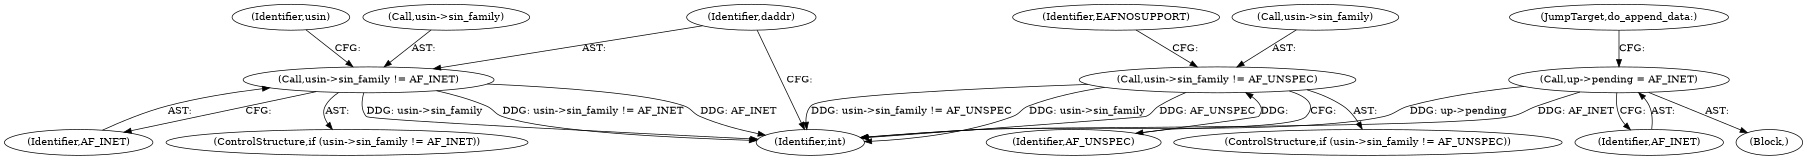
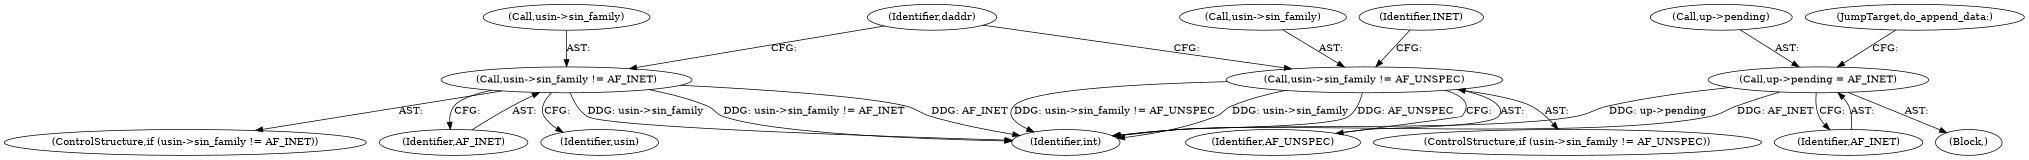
node "(Identifier,EAFNOSUPPORT)": label "(Identifier,EAFNOSUPPORT)" -> "(Identifier,INET)"
node "(Call,up->pending)": added
edge "(Identifier,usin)" -> "(Call,usin->sin_family != AF_INET)": reversed
edge "(Identifier,daddr)" -> "(Call,usin->sin_family != AF_INET)": label "AST: " -> "CFG: "
edge "(Identifier,daddr)" -> "(Identifier,int)": now "(Identifier,daddr)" -> "(Call,usin->sin_family != AF_UNSPEC)"
edge "(Identifier,AF_UNSPEC)" -> "(Call,usin->sin_family != AF_UNSPEC)": label "DDG: " -> "AST: "
